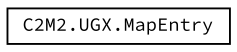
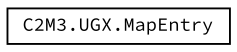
node "C2M2.UGX.MapEntry": label "C2M2.UGX.MapEntry" -> "C2M3.UGX.MapEntry"
